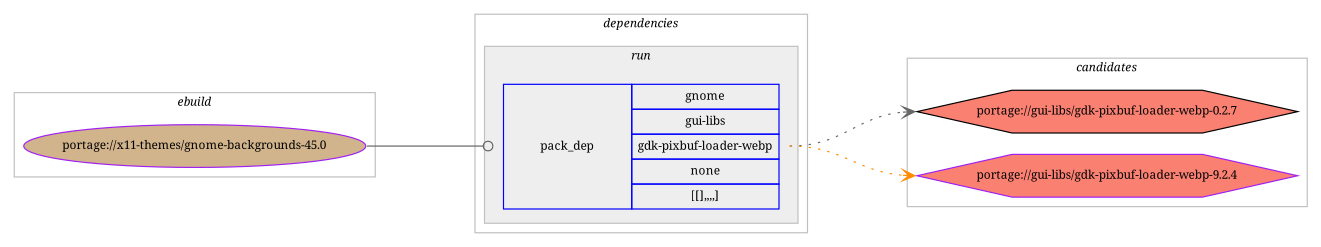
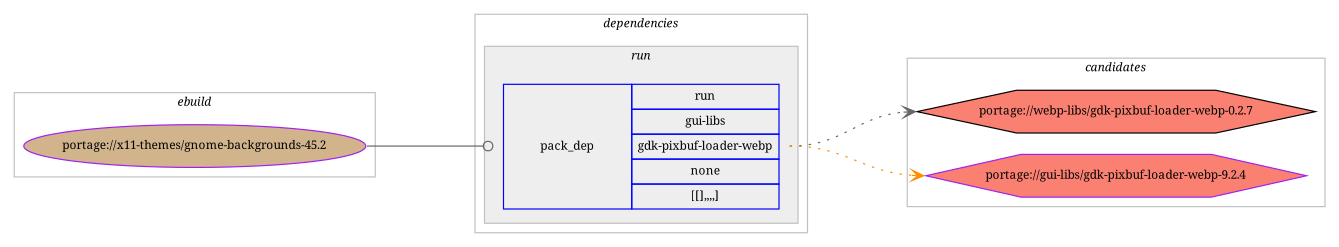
node "pack_dep": text "gnome" -> "run"
node "portage://gui-libs/gdk-pixbuf-loader-webp-0.2.7": label "portage://gui-libs/gdk-pixbuf-loader-webp-0.2.7" -> "portage://webp-libs/gdk-pixbuf-loader-webp-0.2.7"
node "portage://x11-themes/gnome-backgrounds-45.0": label "portage://x11-themes/gnome-backgrounds-45.0" -> "portage://x11-themes/gnome-backgrounds-45.2"
